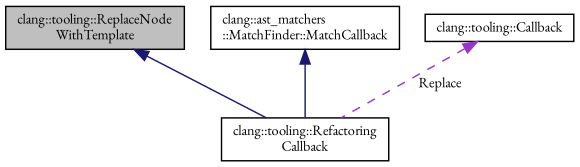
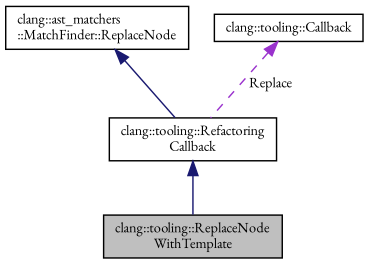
node "clang::ast_matchers ::MatchFinder::MatchCallback": label "clang::ast_matchers ::MatchFinder::MatchCallback" -> "clang::ast_matchers ::MatchFinder::ReplaceNode"
edge "clang::tooling::Refactoring Callback" -> "clang::tooling::ReplaceNode WithTemplate": reversed
